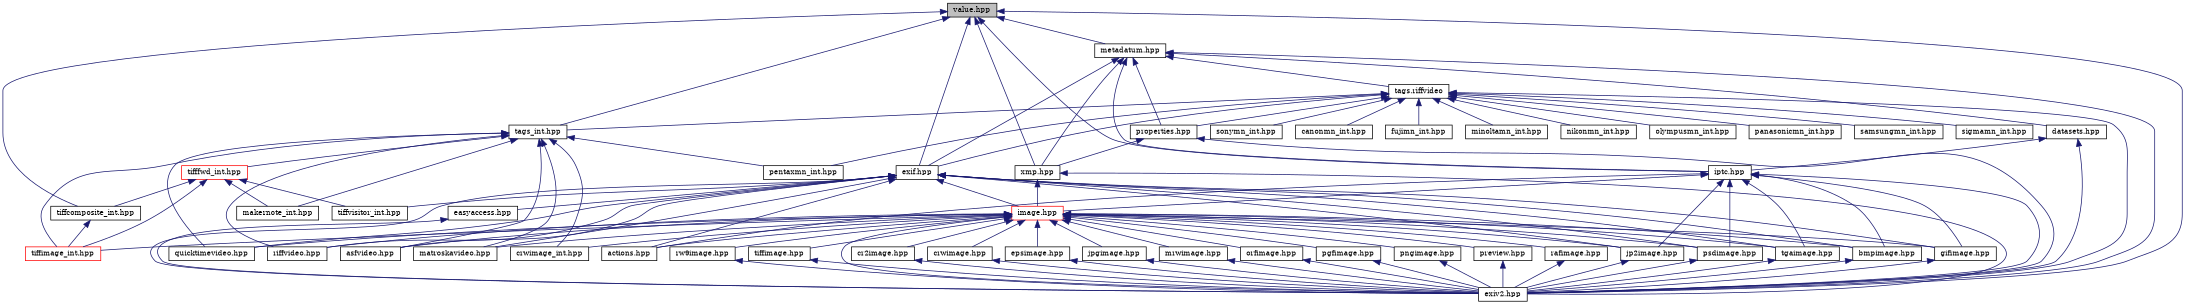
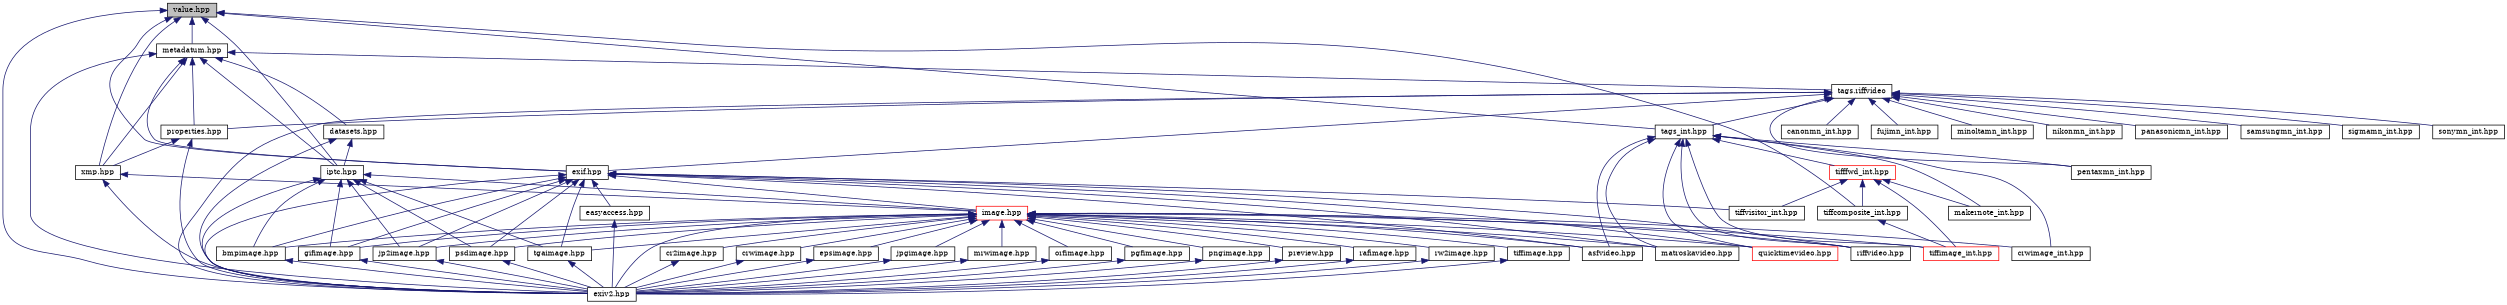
node "olympusmn_int.hpp": removed
node "quicktimevideo.hpp": color black -> red
node "actions.hpp": removed
node "rw9image.hpp": label "rw9image.hpp" -> "rw2image.hpp"
